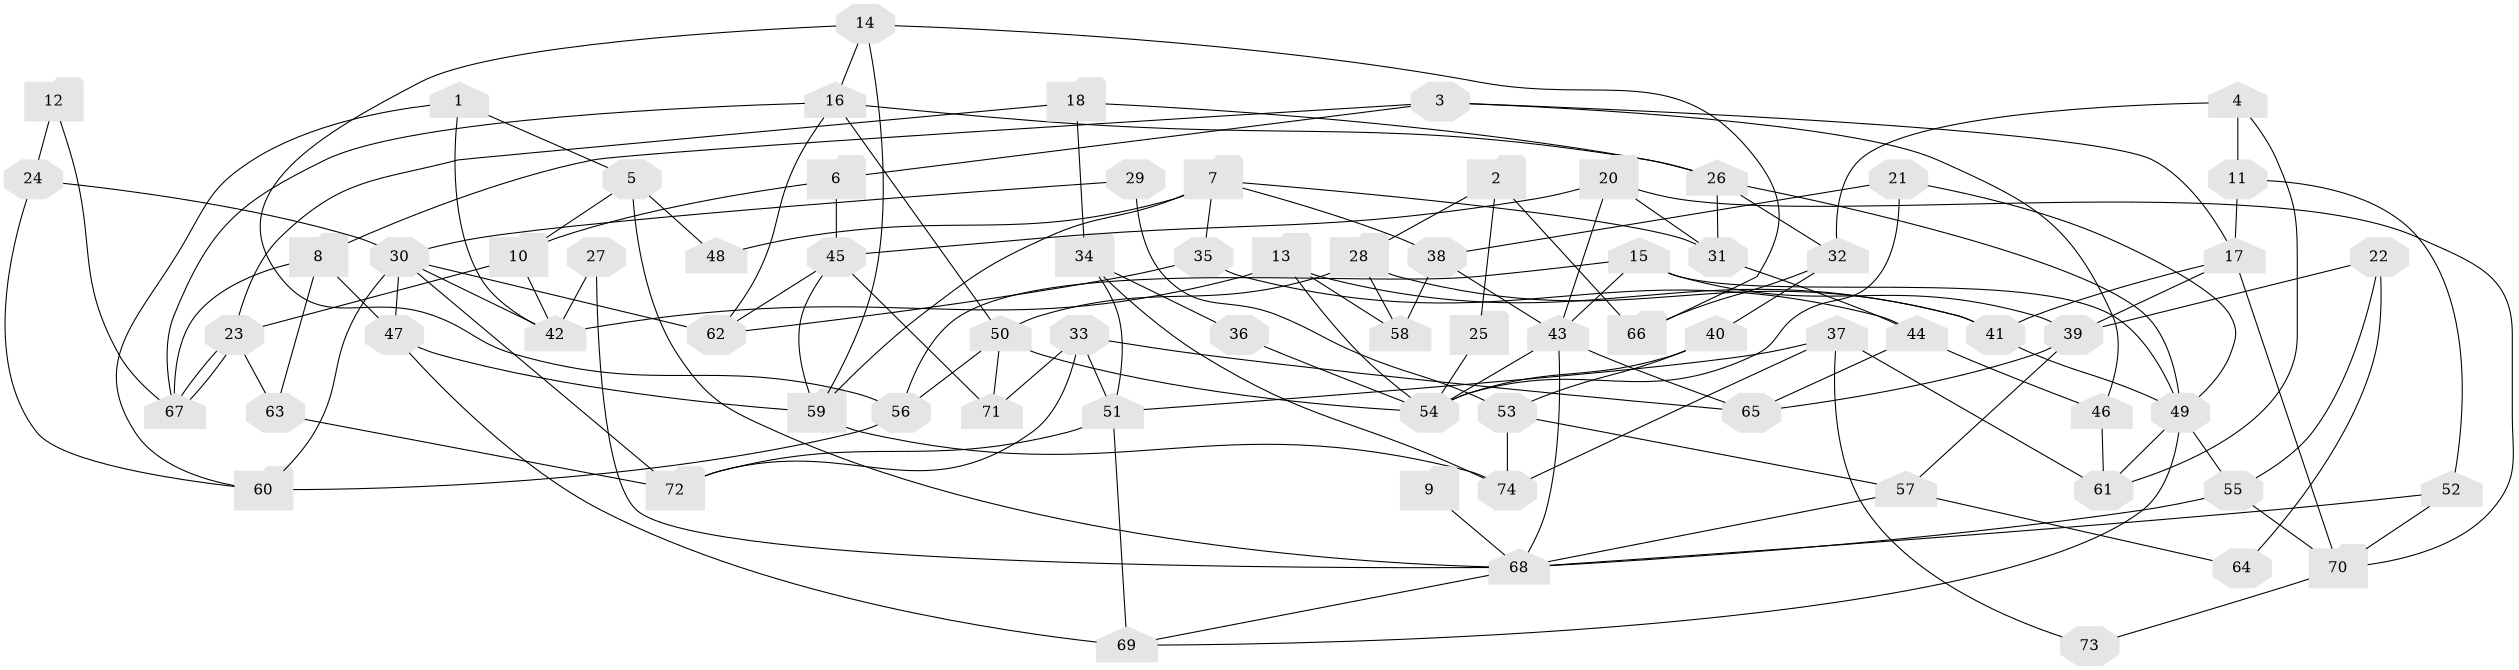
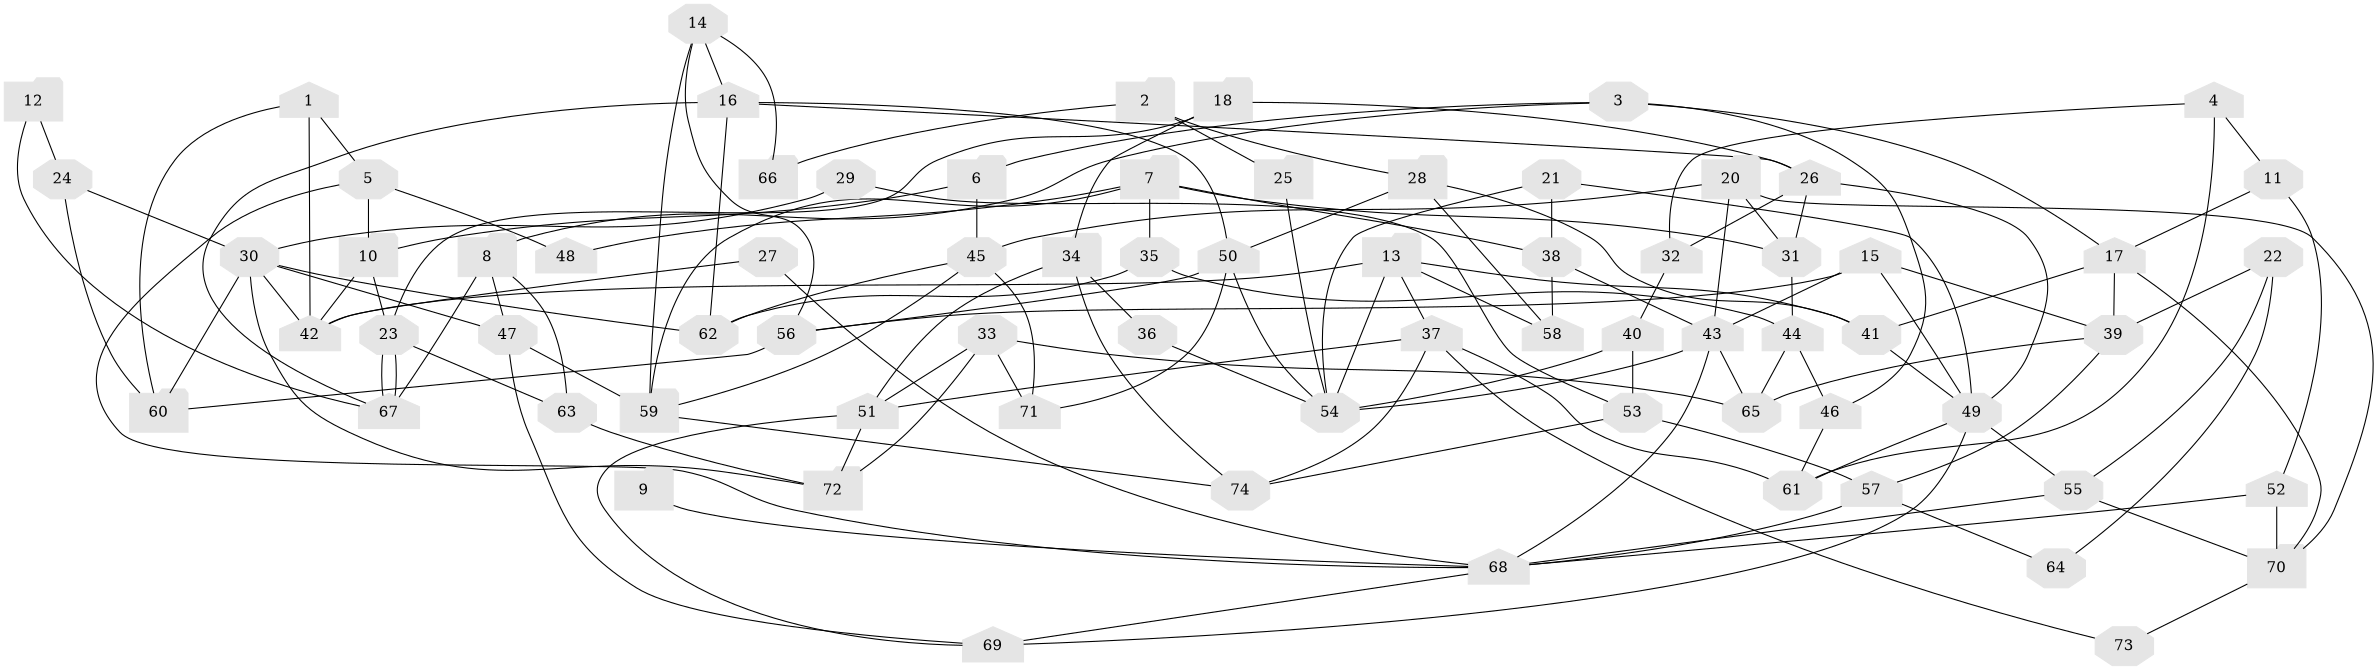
edge "13" -- "37": added
edge "32" -- "66": removed
